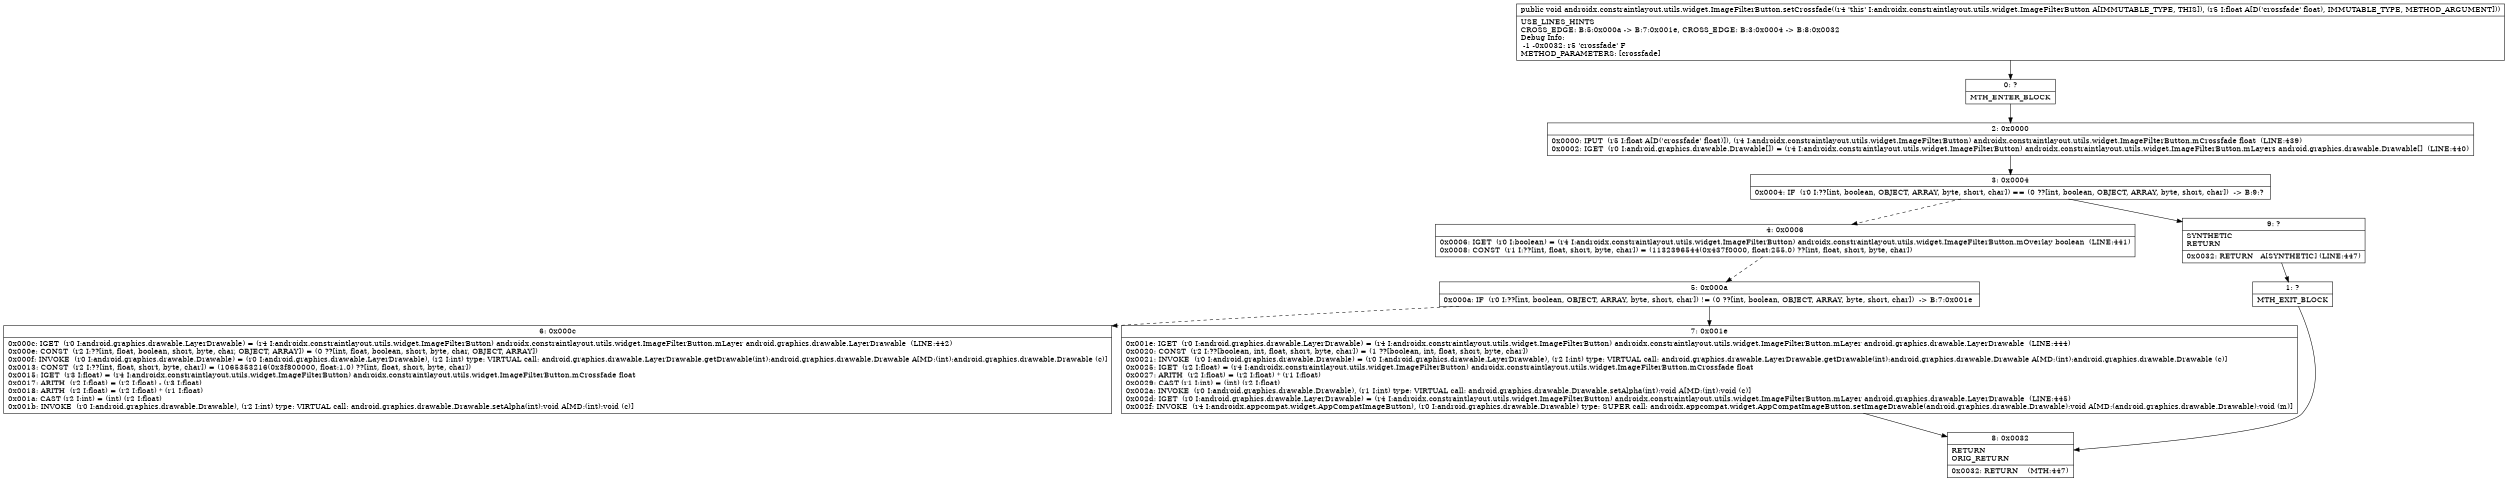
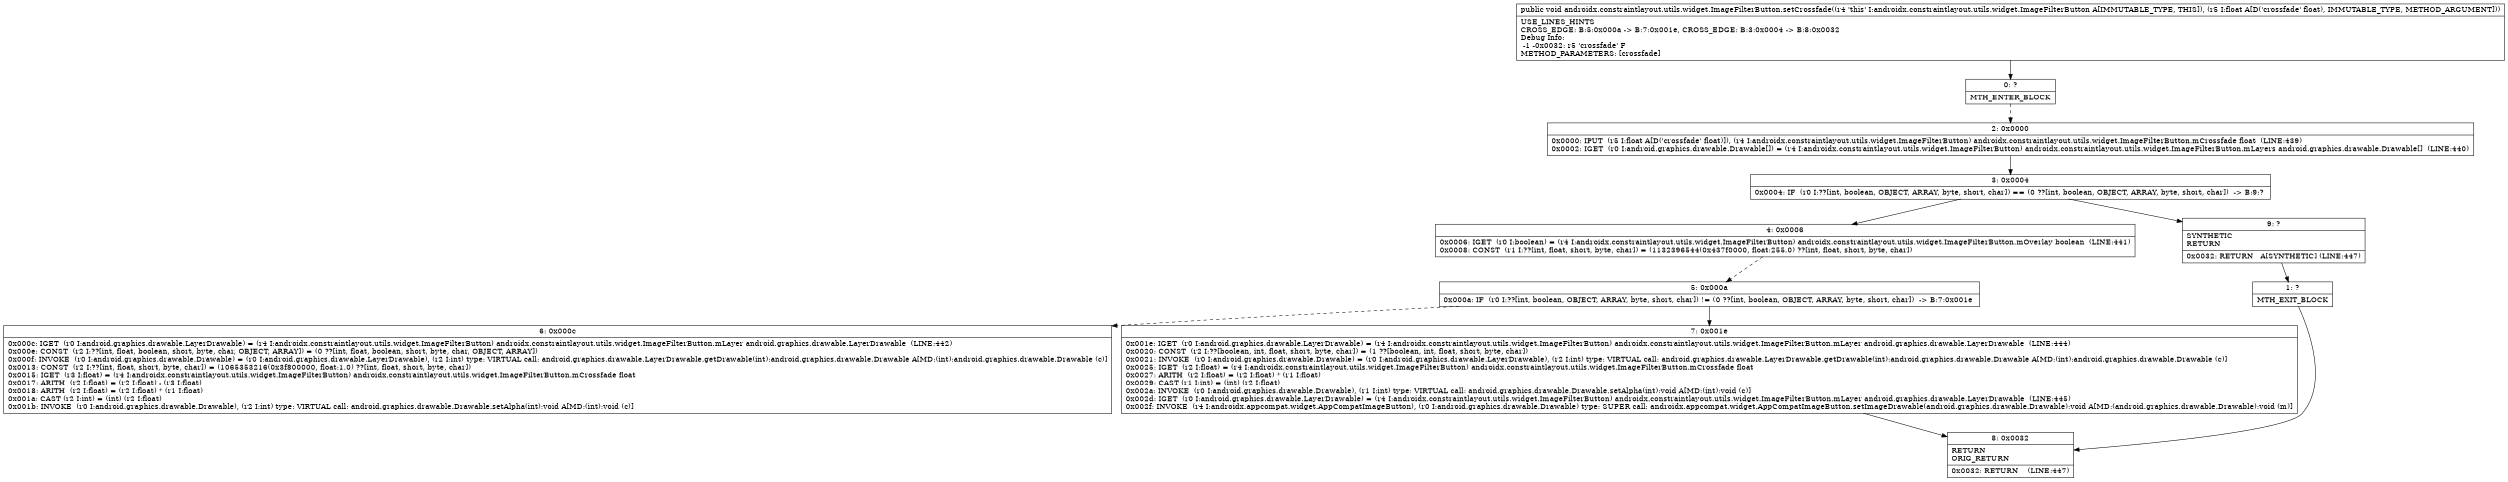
edge "0: ?" -> "2: 0x0000": style solid -> dashed
edge "3: 0x0004" -> "4: 0x0006": style dashed -> solid
node "8: 0x0032": text "0x0032: RETURN    (MTH:447)" -> "0x0032: RETURN    (LINE:447)"
